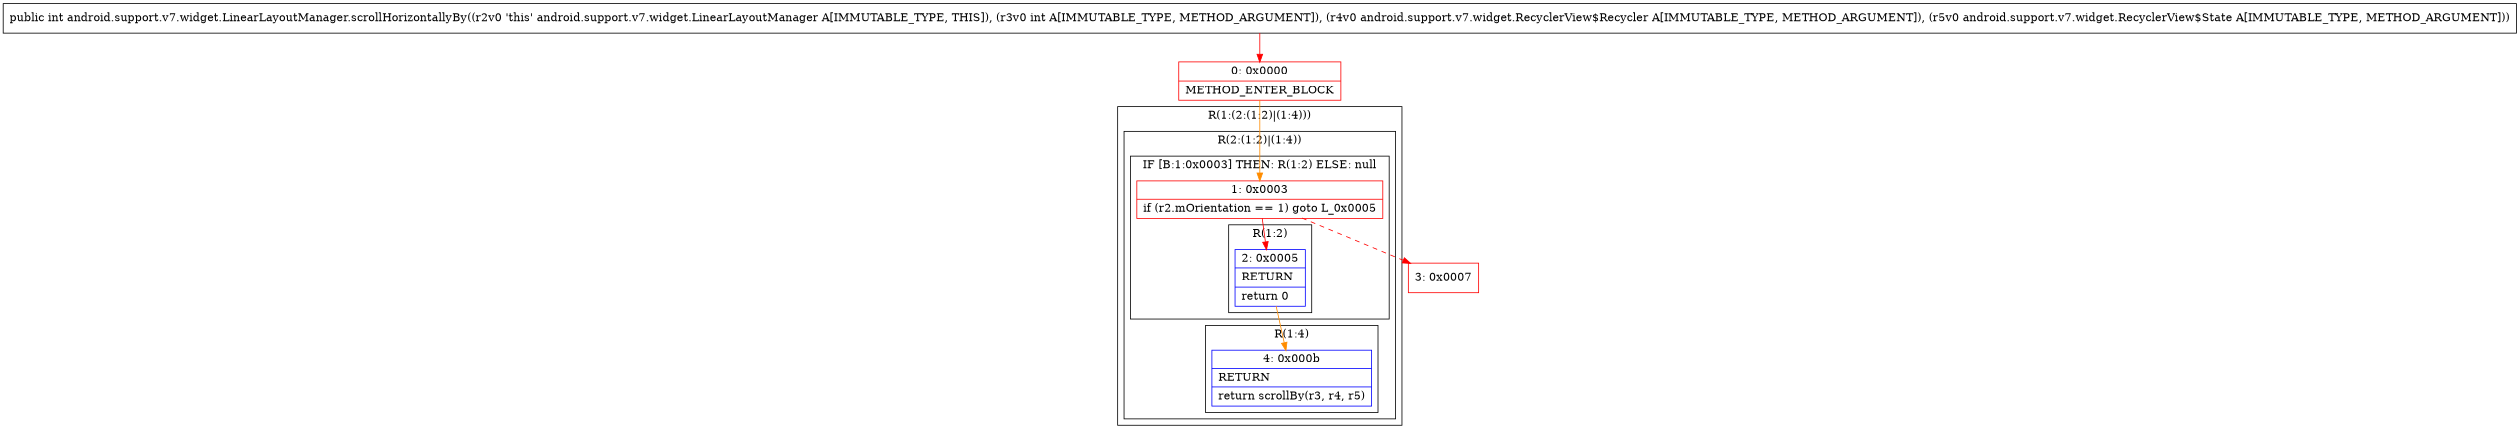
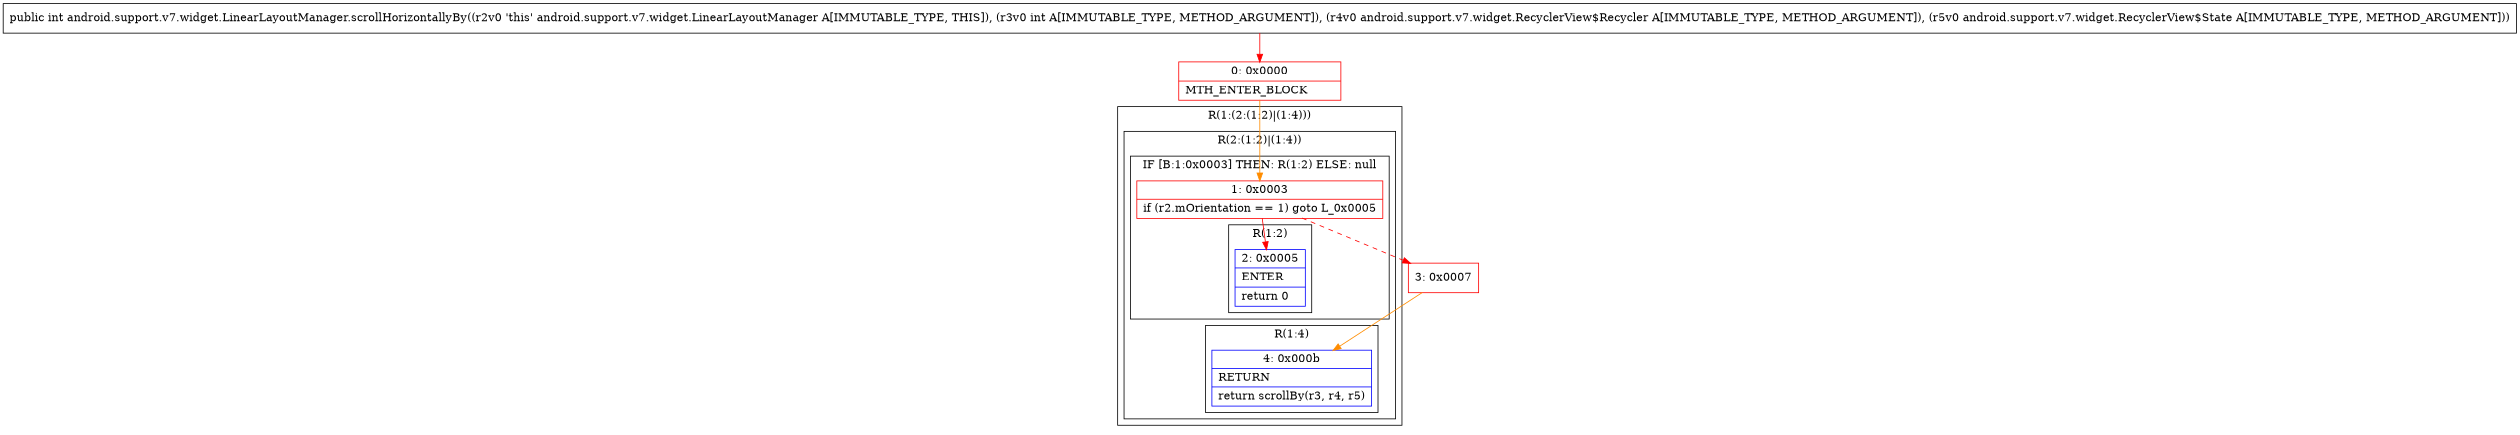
node "0: 0x0000": text "METHOD_ENTER_BLOCK" -> "MTH_ENTER_BLOCK"
node "2: 0x0005": text "RETURN" -> "ENTER"
edge "2: 0x0005" -> "4: 0x000b": now "3: 0x0007" -> "4: 0x000b"
